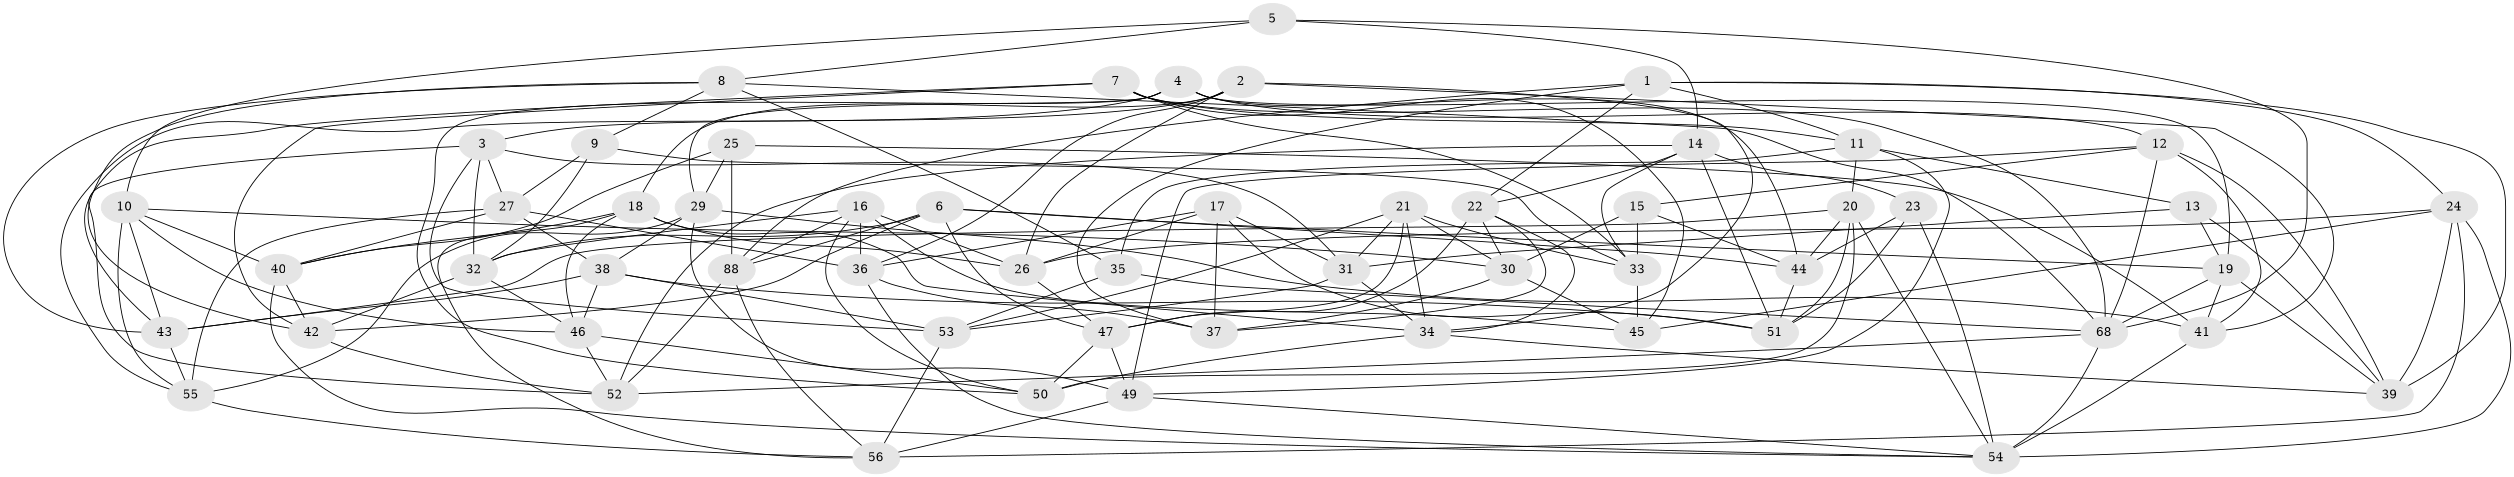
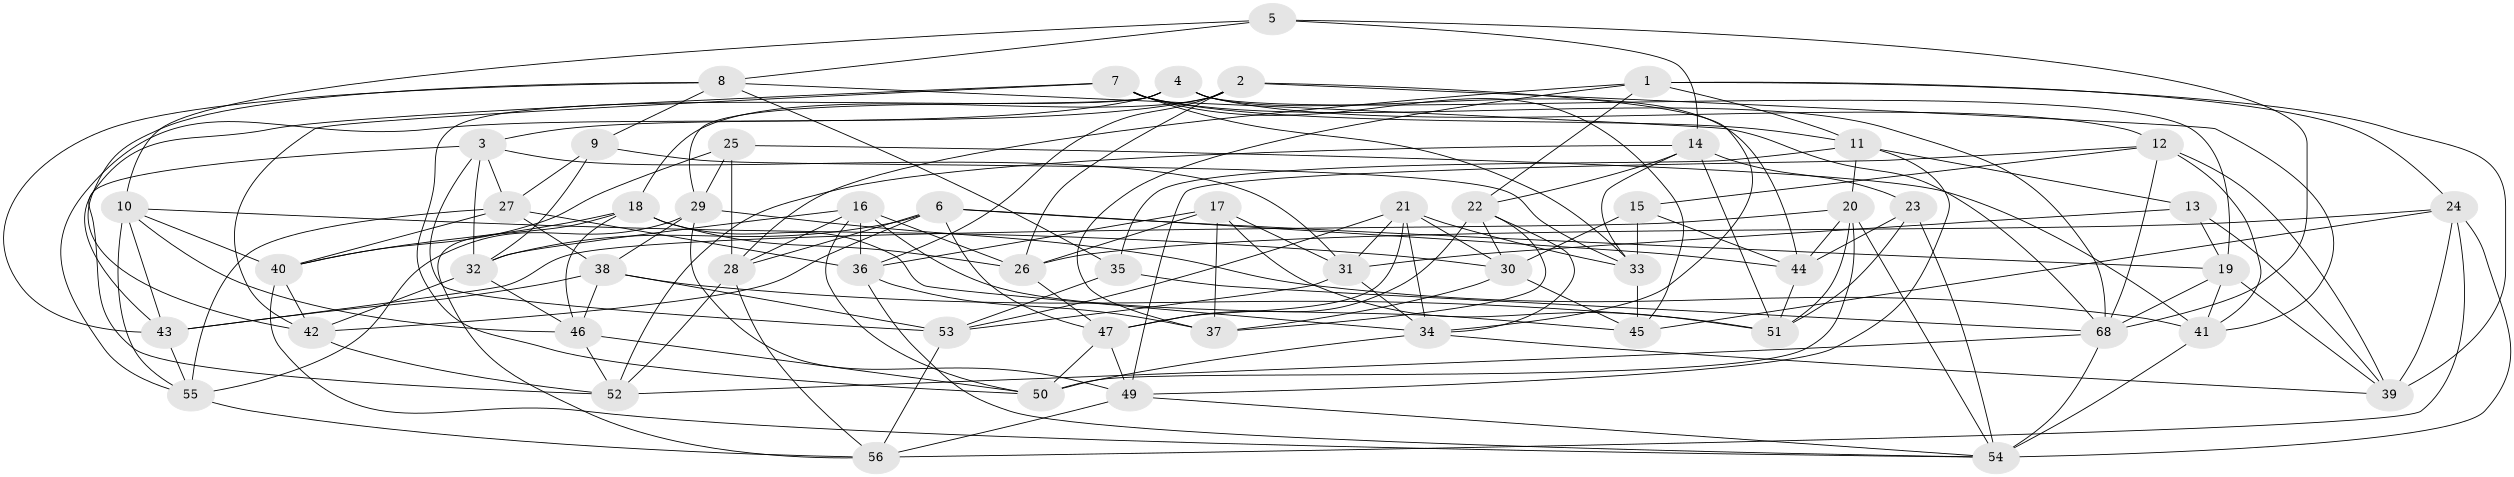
node "88": label "88" -> "28"
